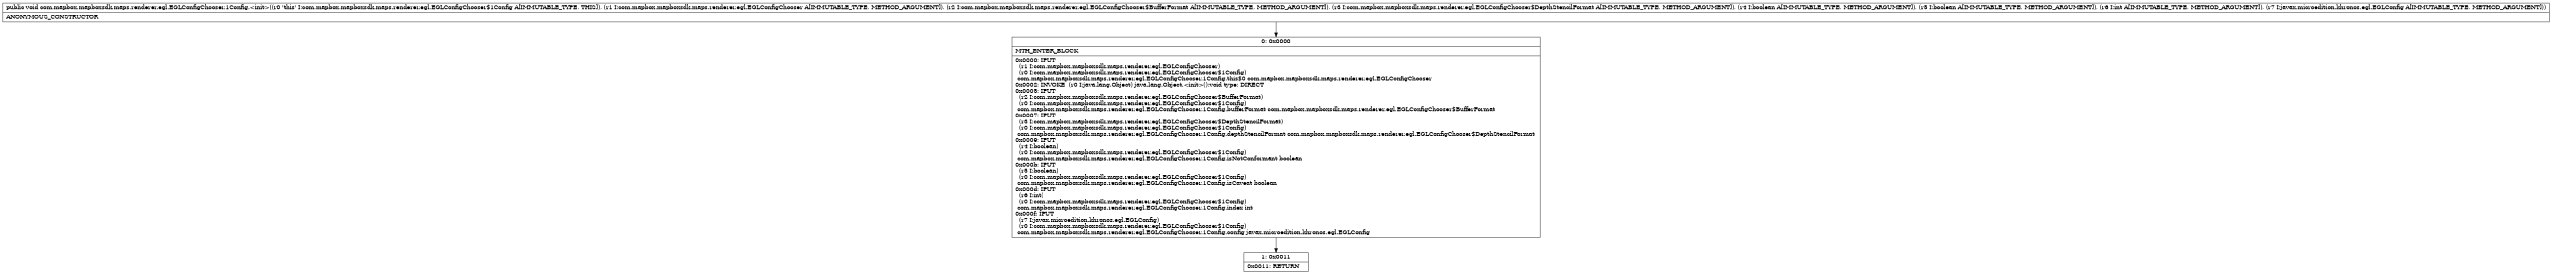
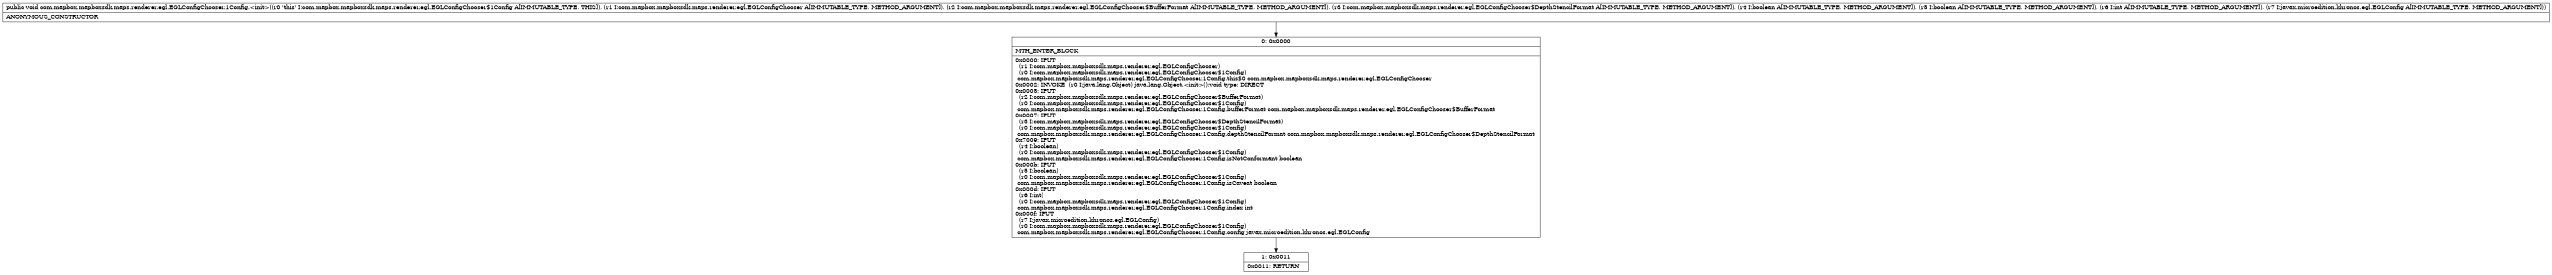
node "0: 0x0000": text "0x0009: IPUT" -> "0x7009: IPUT"
